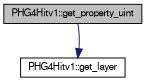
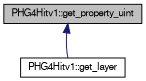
edge "PHG4Hitv1::get_property_uint" -> "PHG4Hitv1::get_layer": reversed
